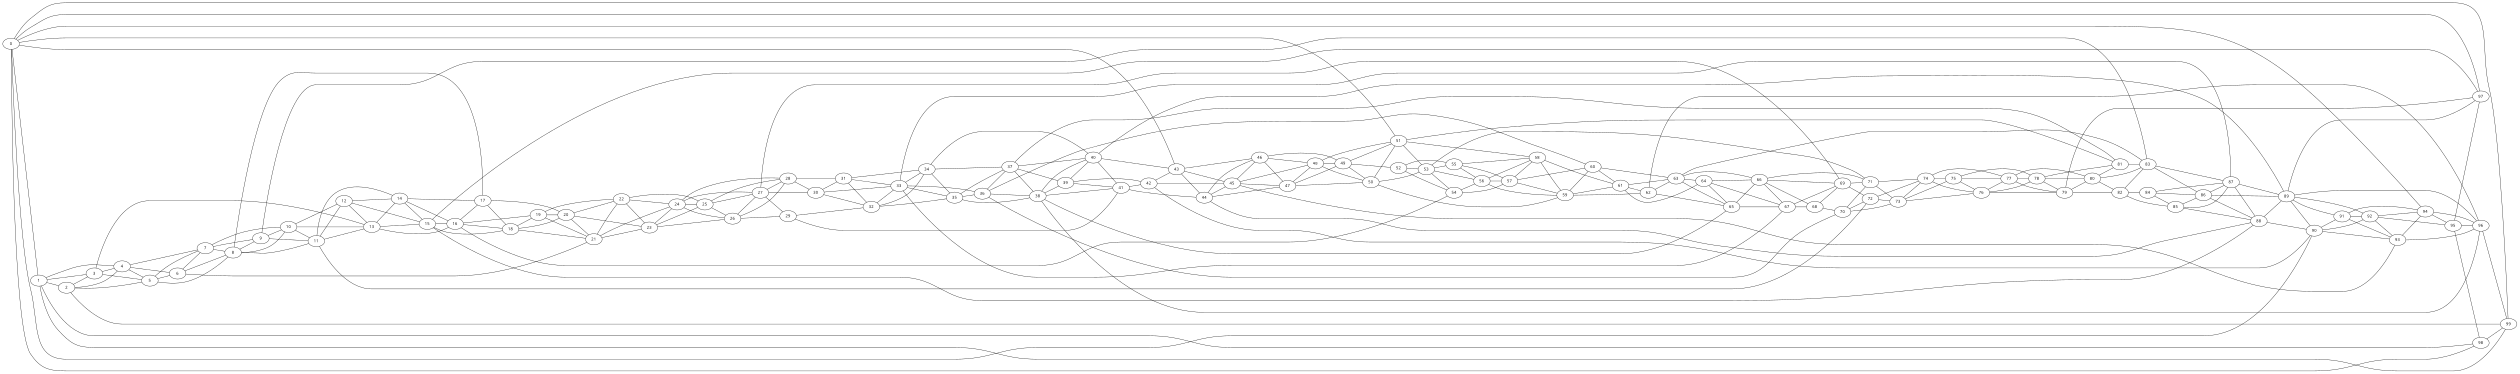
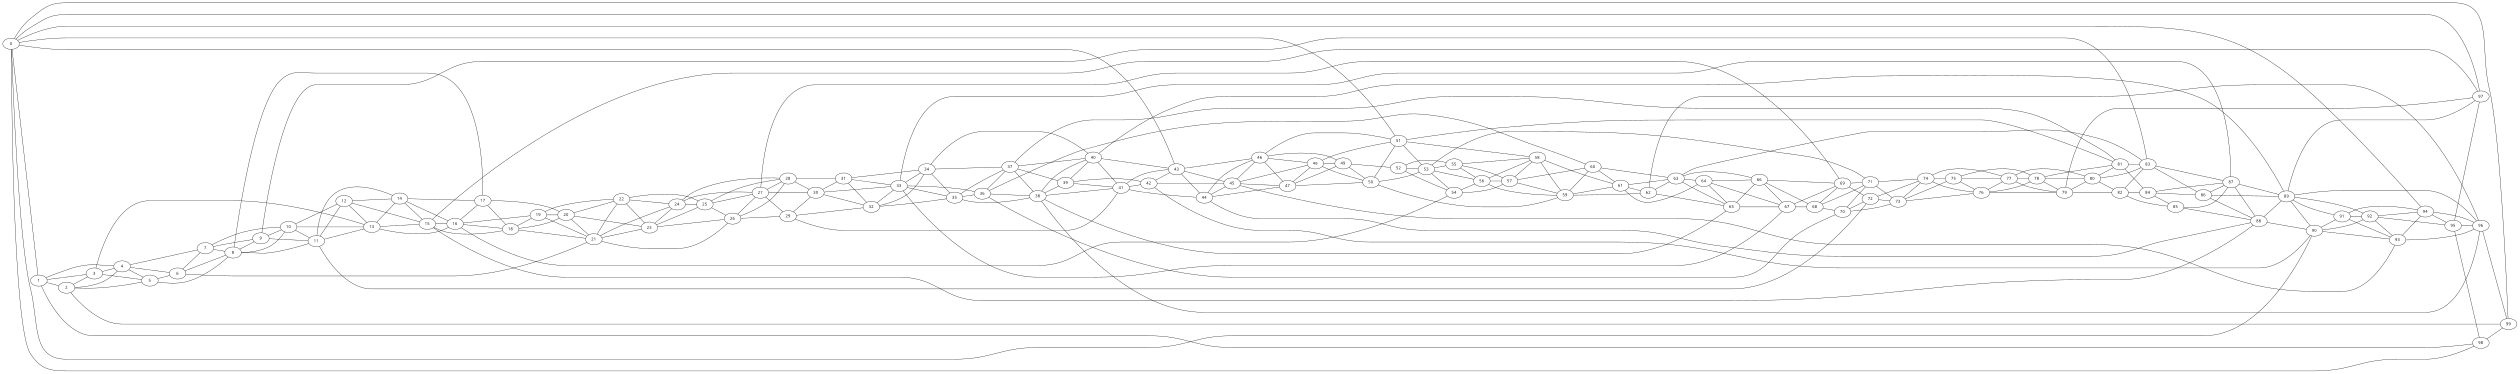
edge "51" -- "49": now "51" -- "46"
edge "43" -- "41": added
edge "66" -- "71": now "68" -- "71"
edge "81" -- "84": added
edge "86" -- "85": removed
edge "30" -- "29": added
edge "24" -- "26": now "21" -- "26"
edge "7" -- "5": removed
edge "1" -- "99": removed
